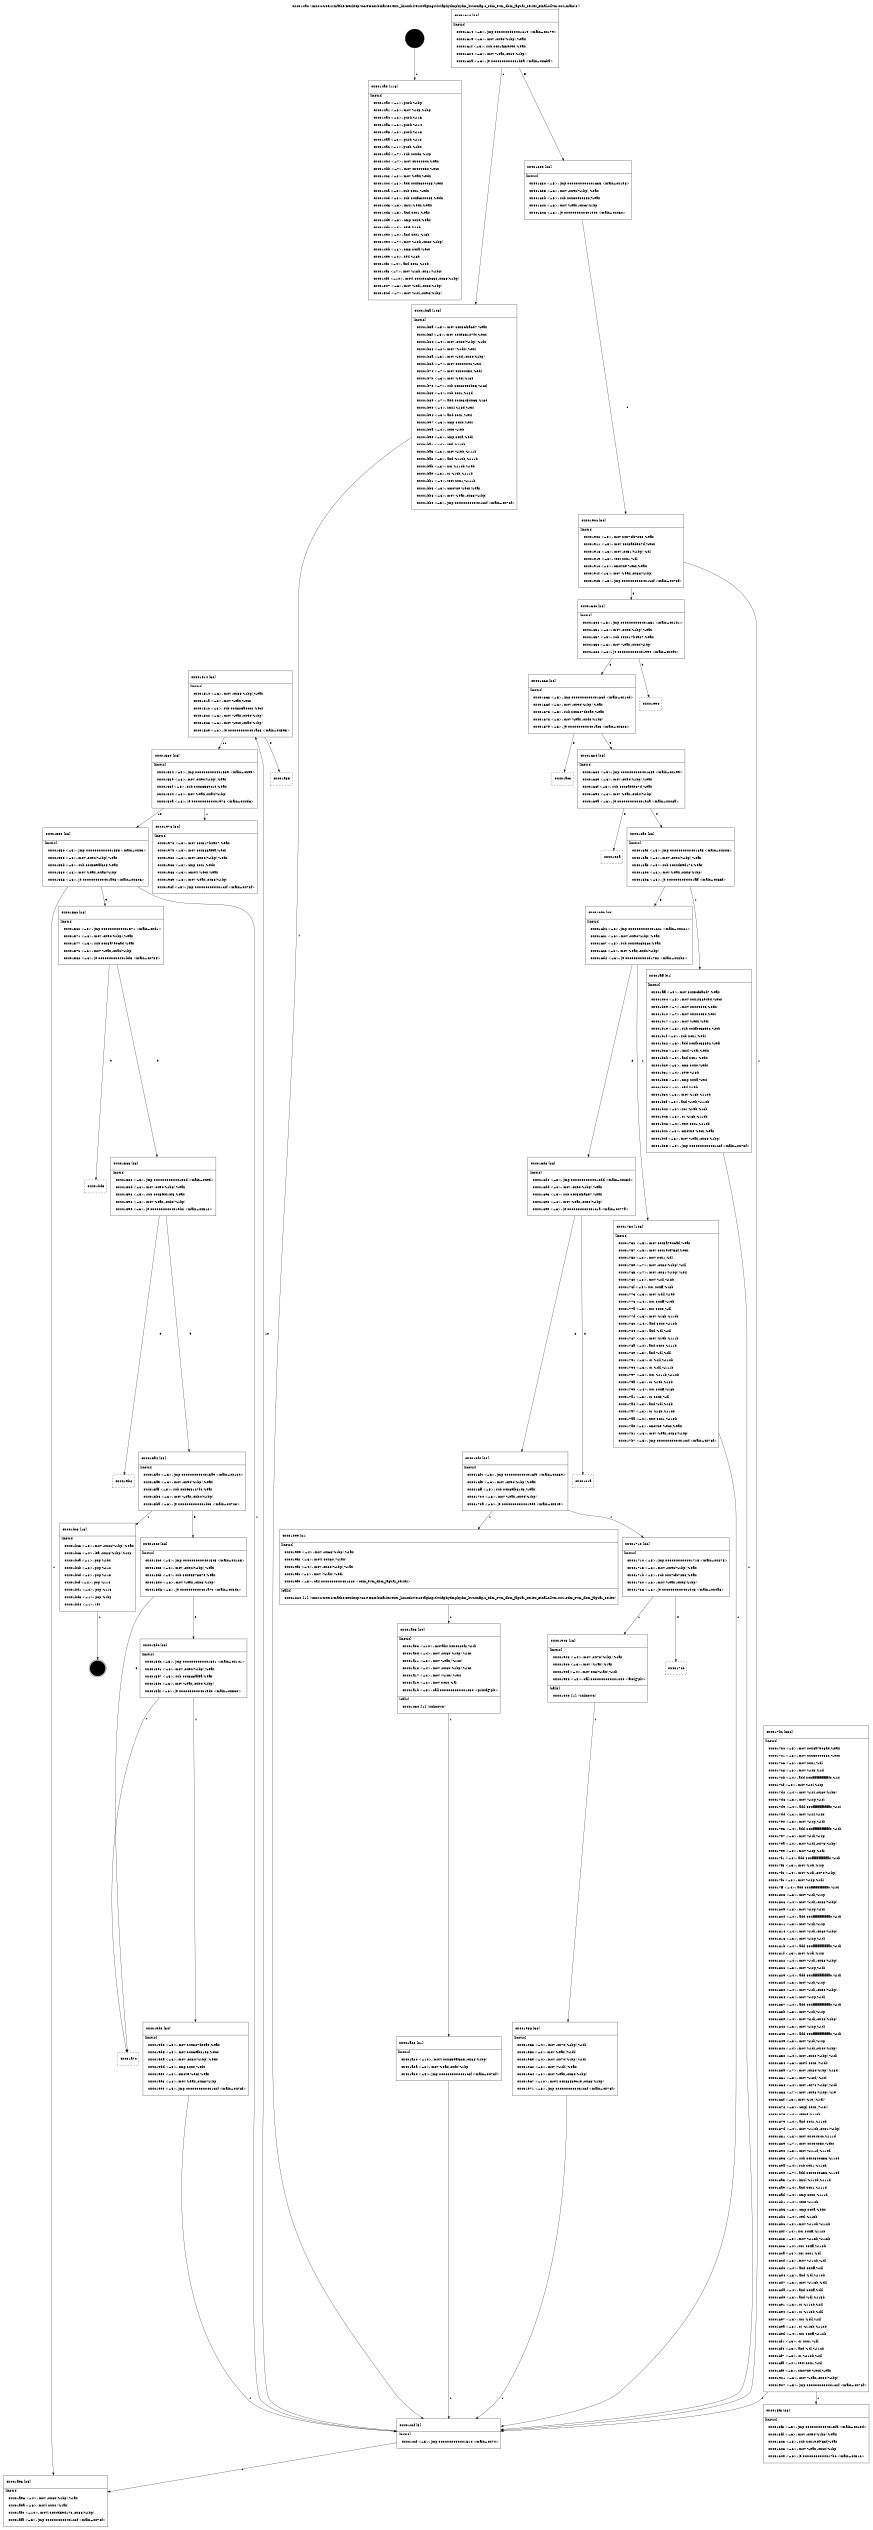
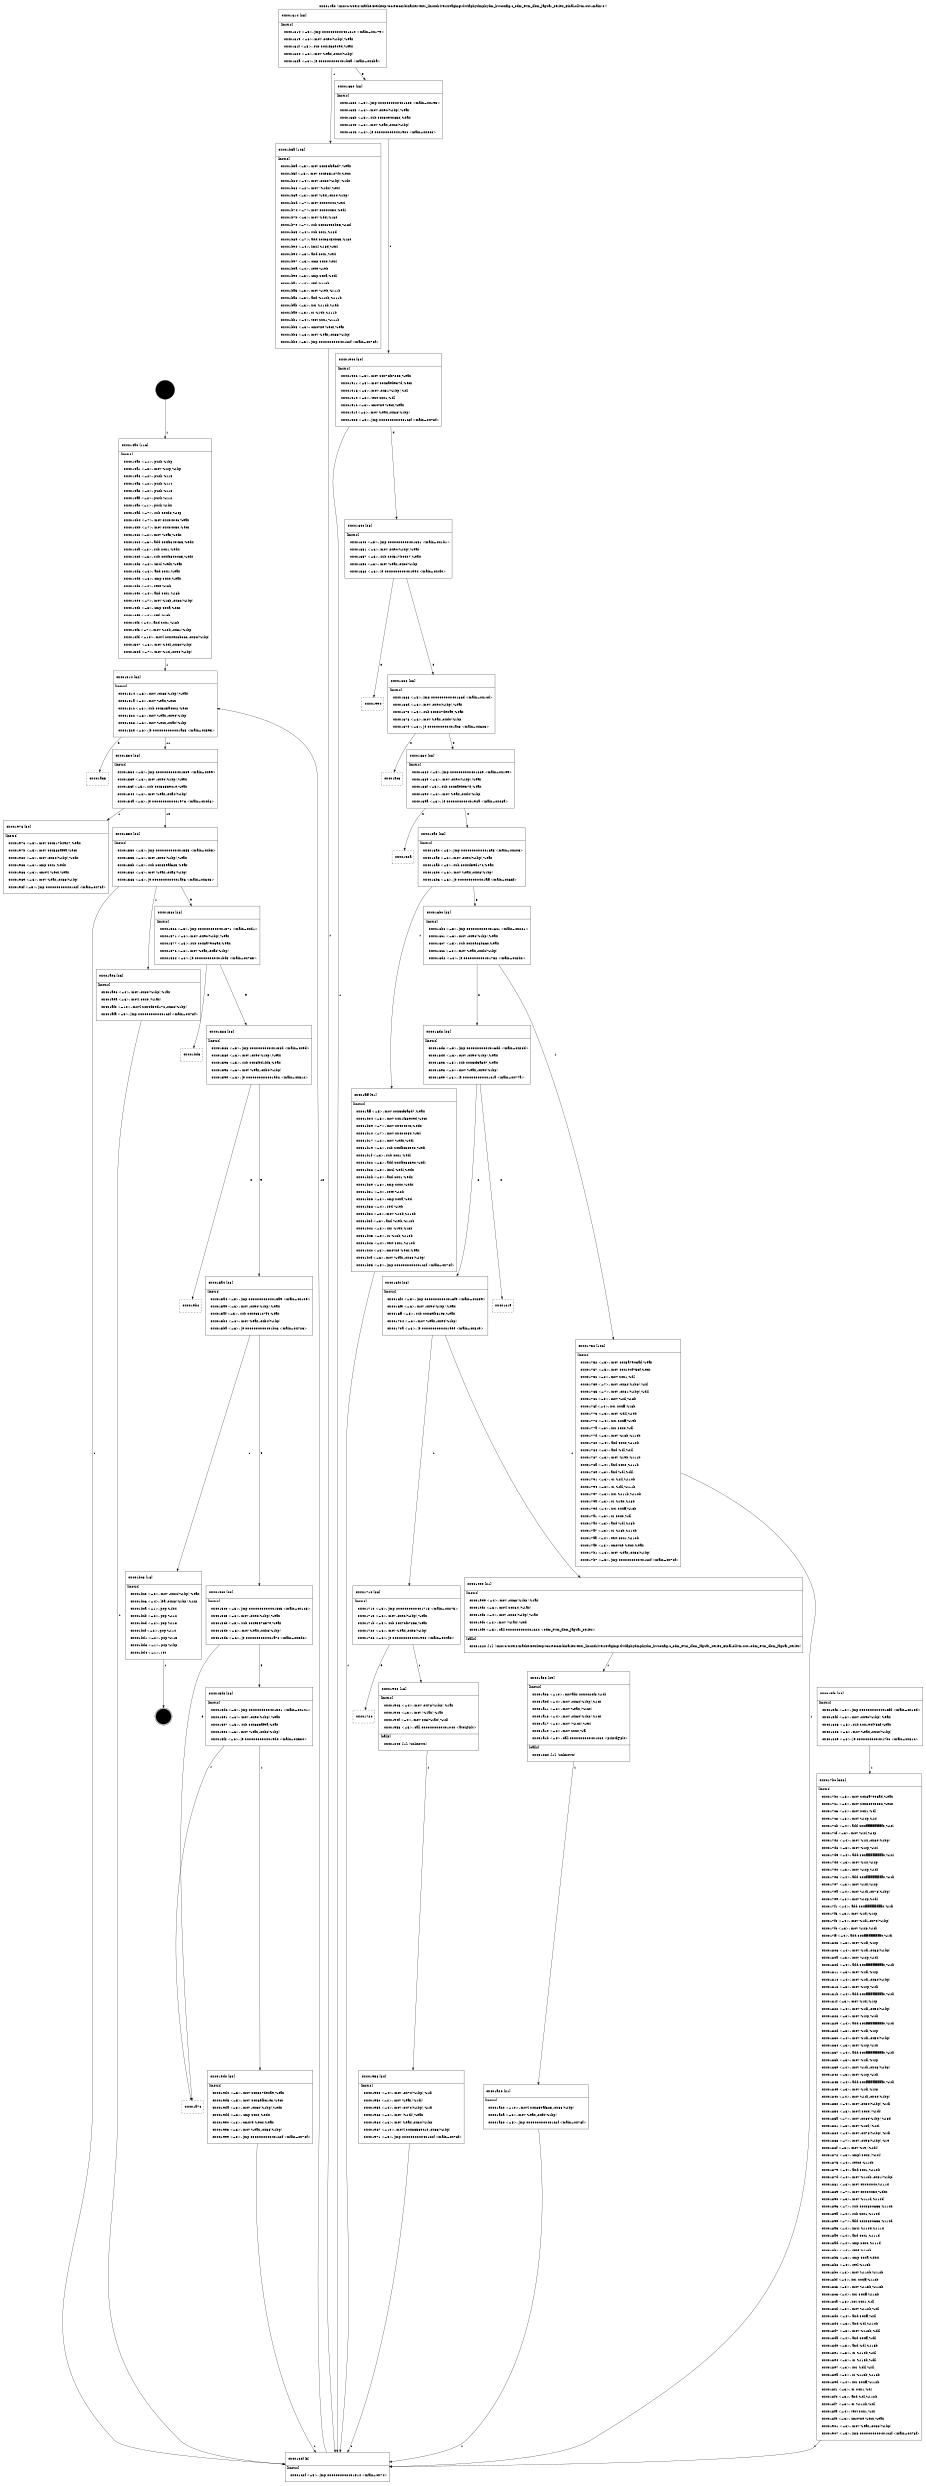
edge "0x4014a0 [116]" -> "0x401514 [32]": added, label "1"
edge "0x4017bc [336]" -> "0x4015f8 [28]": reversed
edge "0x401c2f [5]" -> "0x401ae6 [25]": reversed
